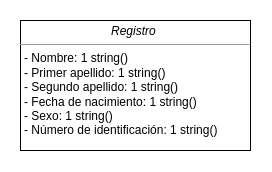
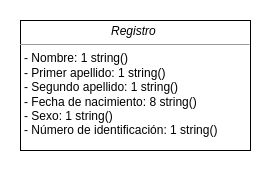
node "Registro - Nombre: 1 string() - Primer apellido: 1 string() - Segundo apellido: 1 string() - Fecha de nacimiento: 1 string() - Sexo: 1 string() - Número de identificación: 1 string()": label "Registro - Nombre: 1 string() - Primer apellido: 1 string() - Segundo apellido: 1 string() - Fecha de nacimiento: 1 string() - Sexo: 1 string() - Número de identificación: 1 string()" -> "Registro - Nombre: 1 string() - Primer apellido: 1 string() - Segundo apellido: 1 string() - Fecha de nacimiento: 8 string() - Sexo: 1 string() - Número de identificación: 1 string()"
